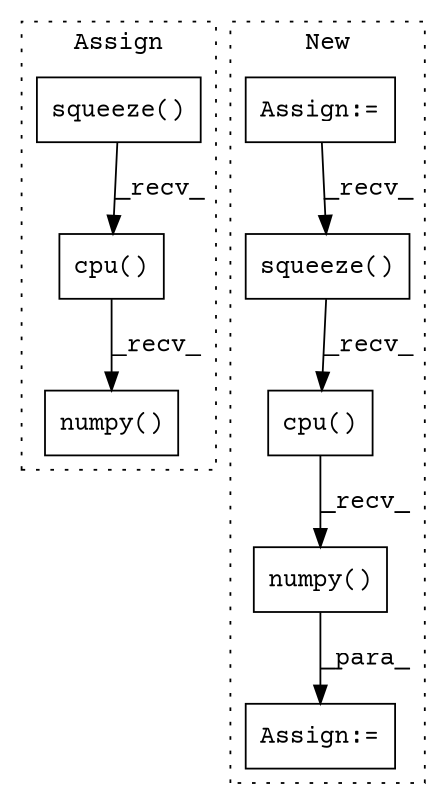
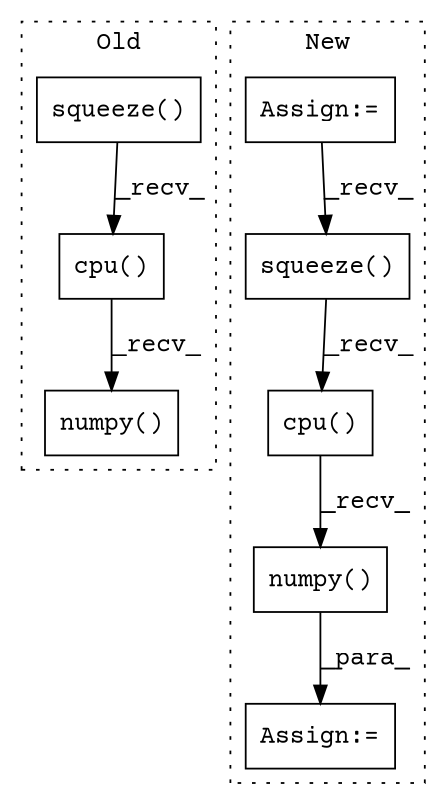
cluster "Assign": label "Assign" -> "Old"
